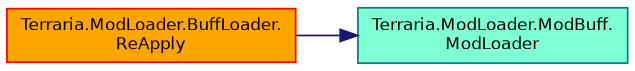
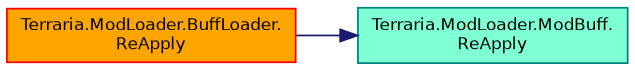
node "Terraria.ModLoader.ModBuff. ModLoader": label "Terraria.ModLoader.ModBuff. ModLoader" -> "Terraria.ModLoader.ModBuff. ReApply"
